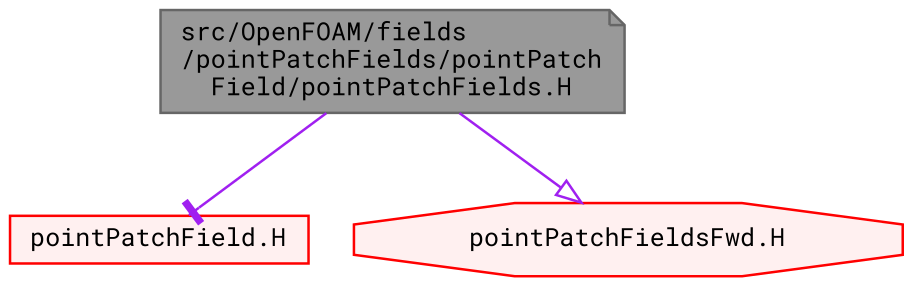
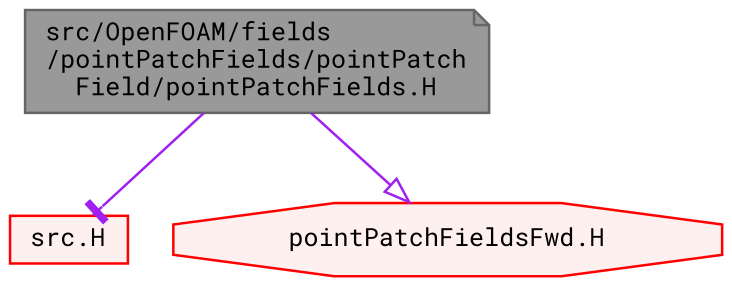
node "pointPatchField.H": label "pointPatchField.H" -> "src.H"
